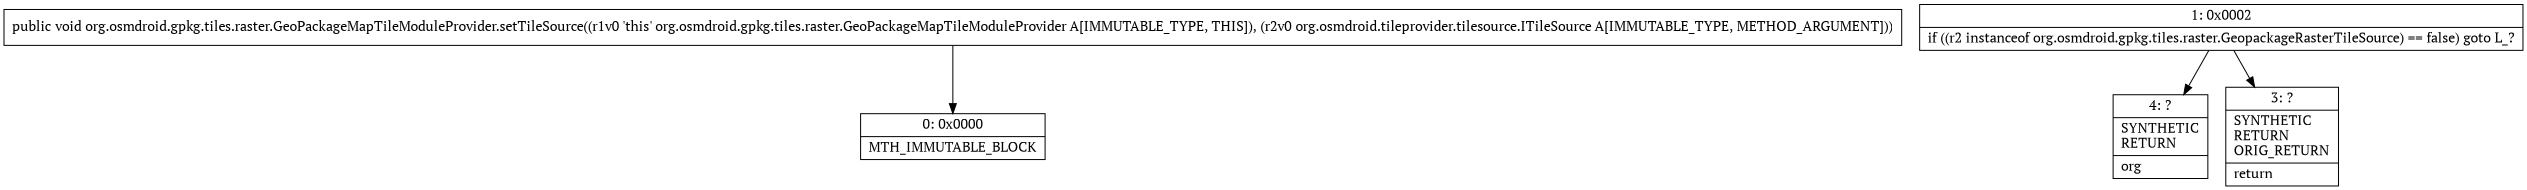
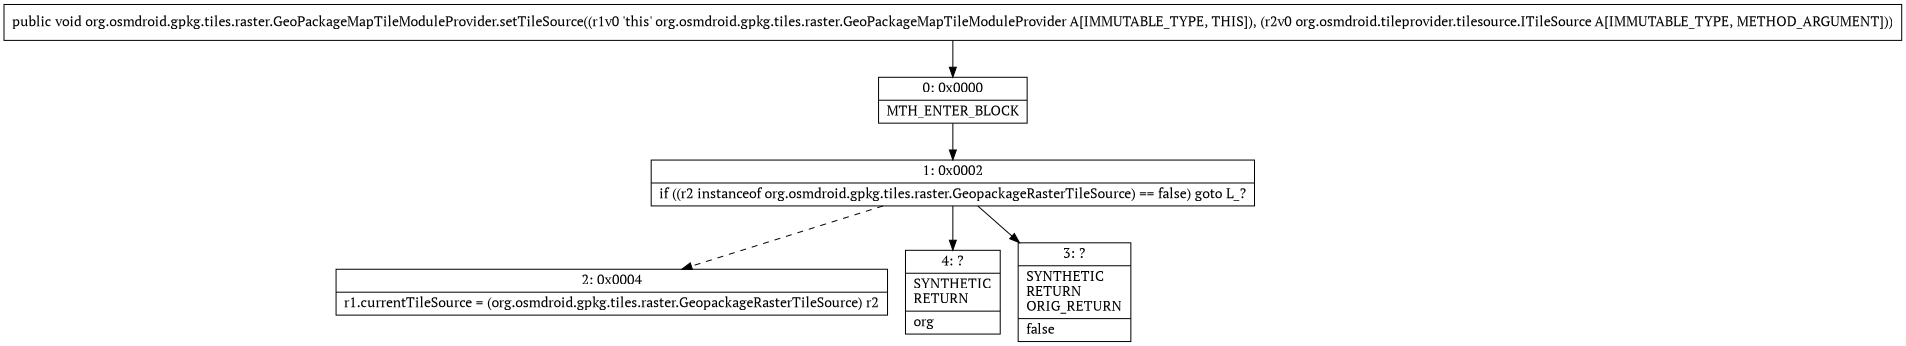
edge "0: 0x0000" -> "1: 0x0002": added
node "0: 0x0000": text "MTH_IMMUTABLE_BLOCK" -> "MTH_ENTER_BLOCK"
node "3: ?": text "return" -> "false"
node "2: 0x0004": added
